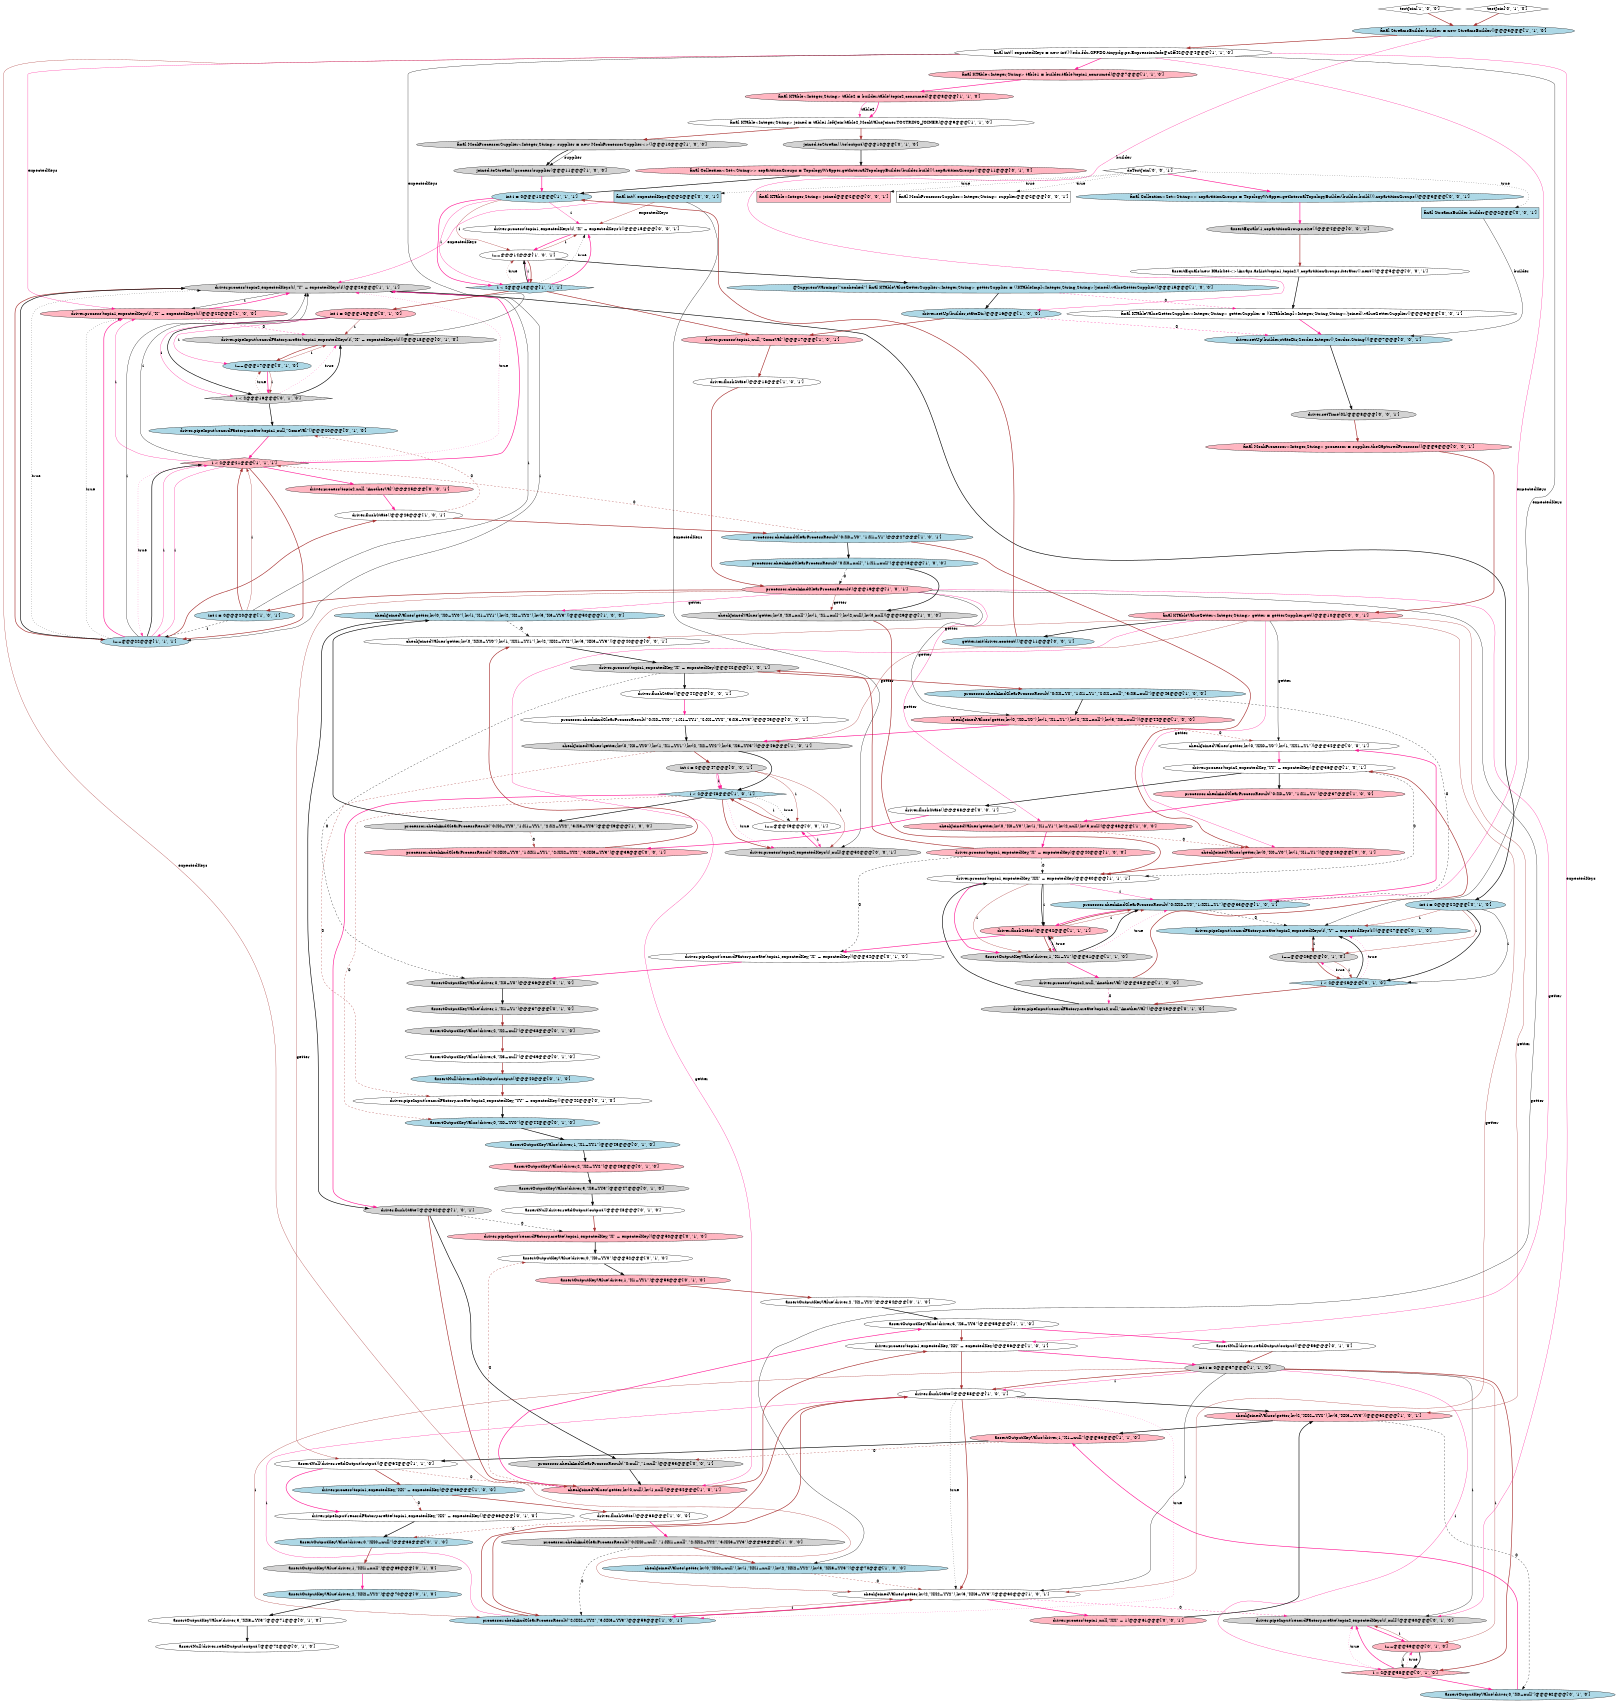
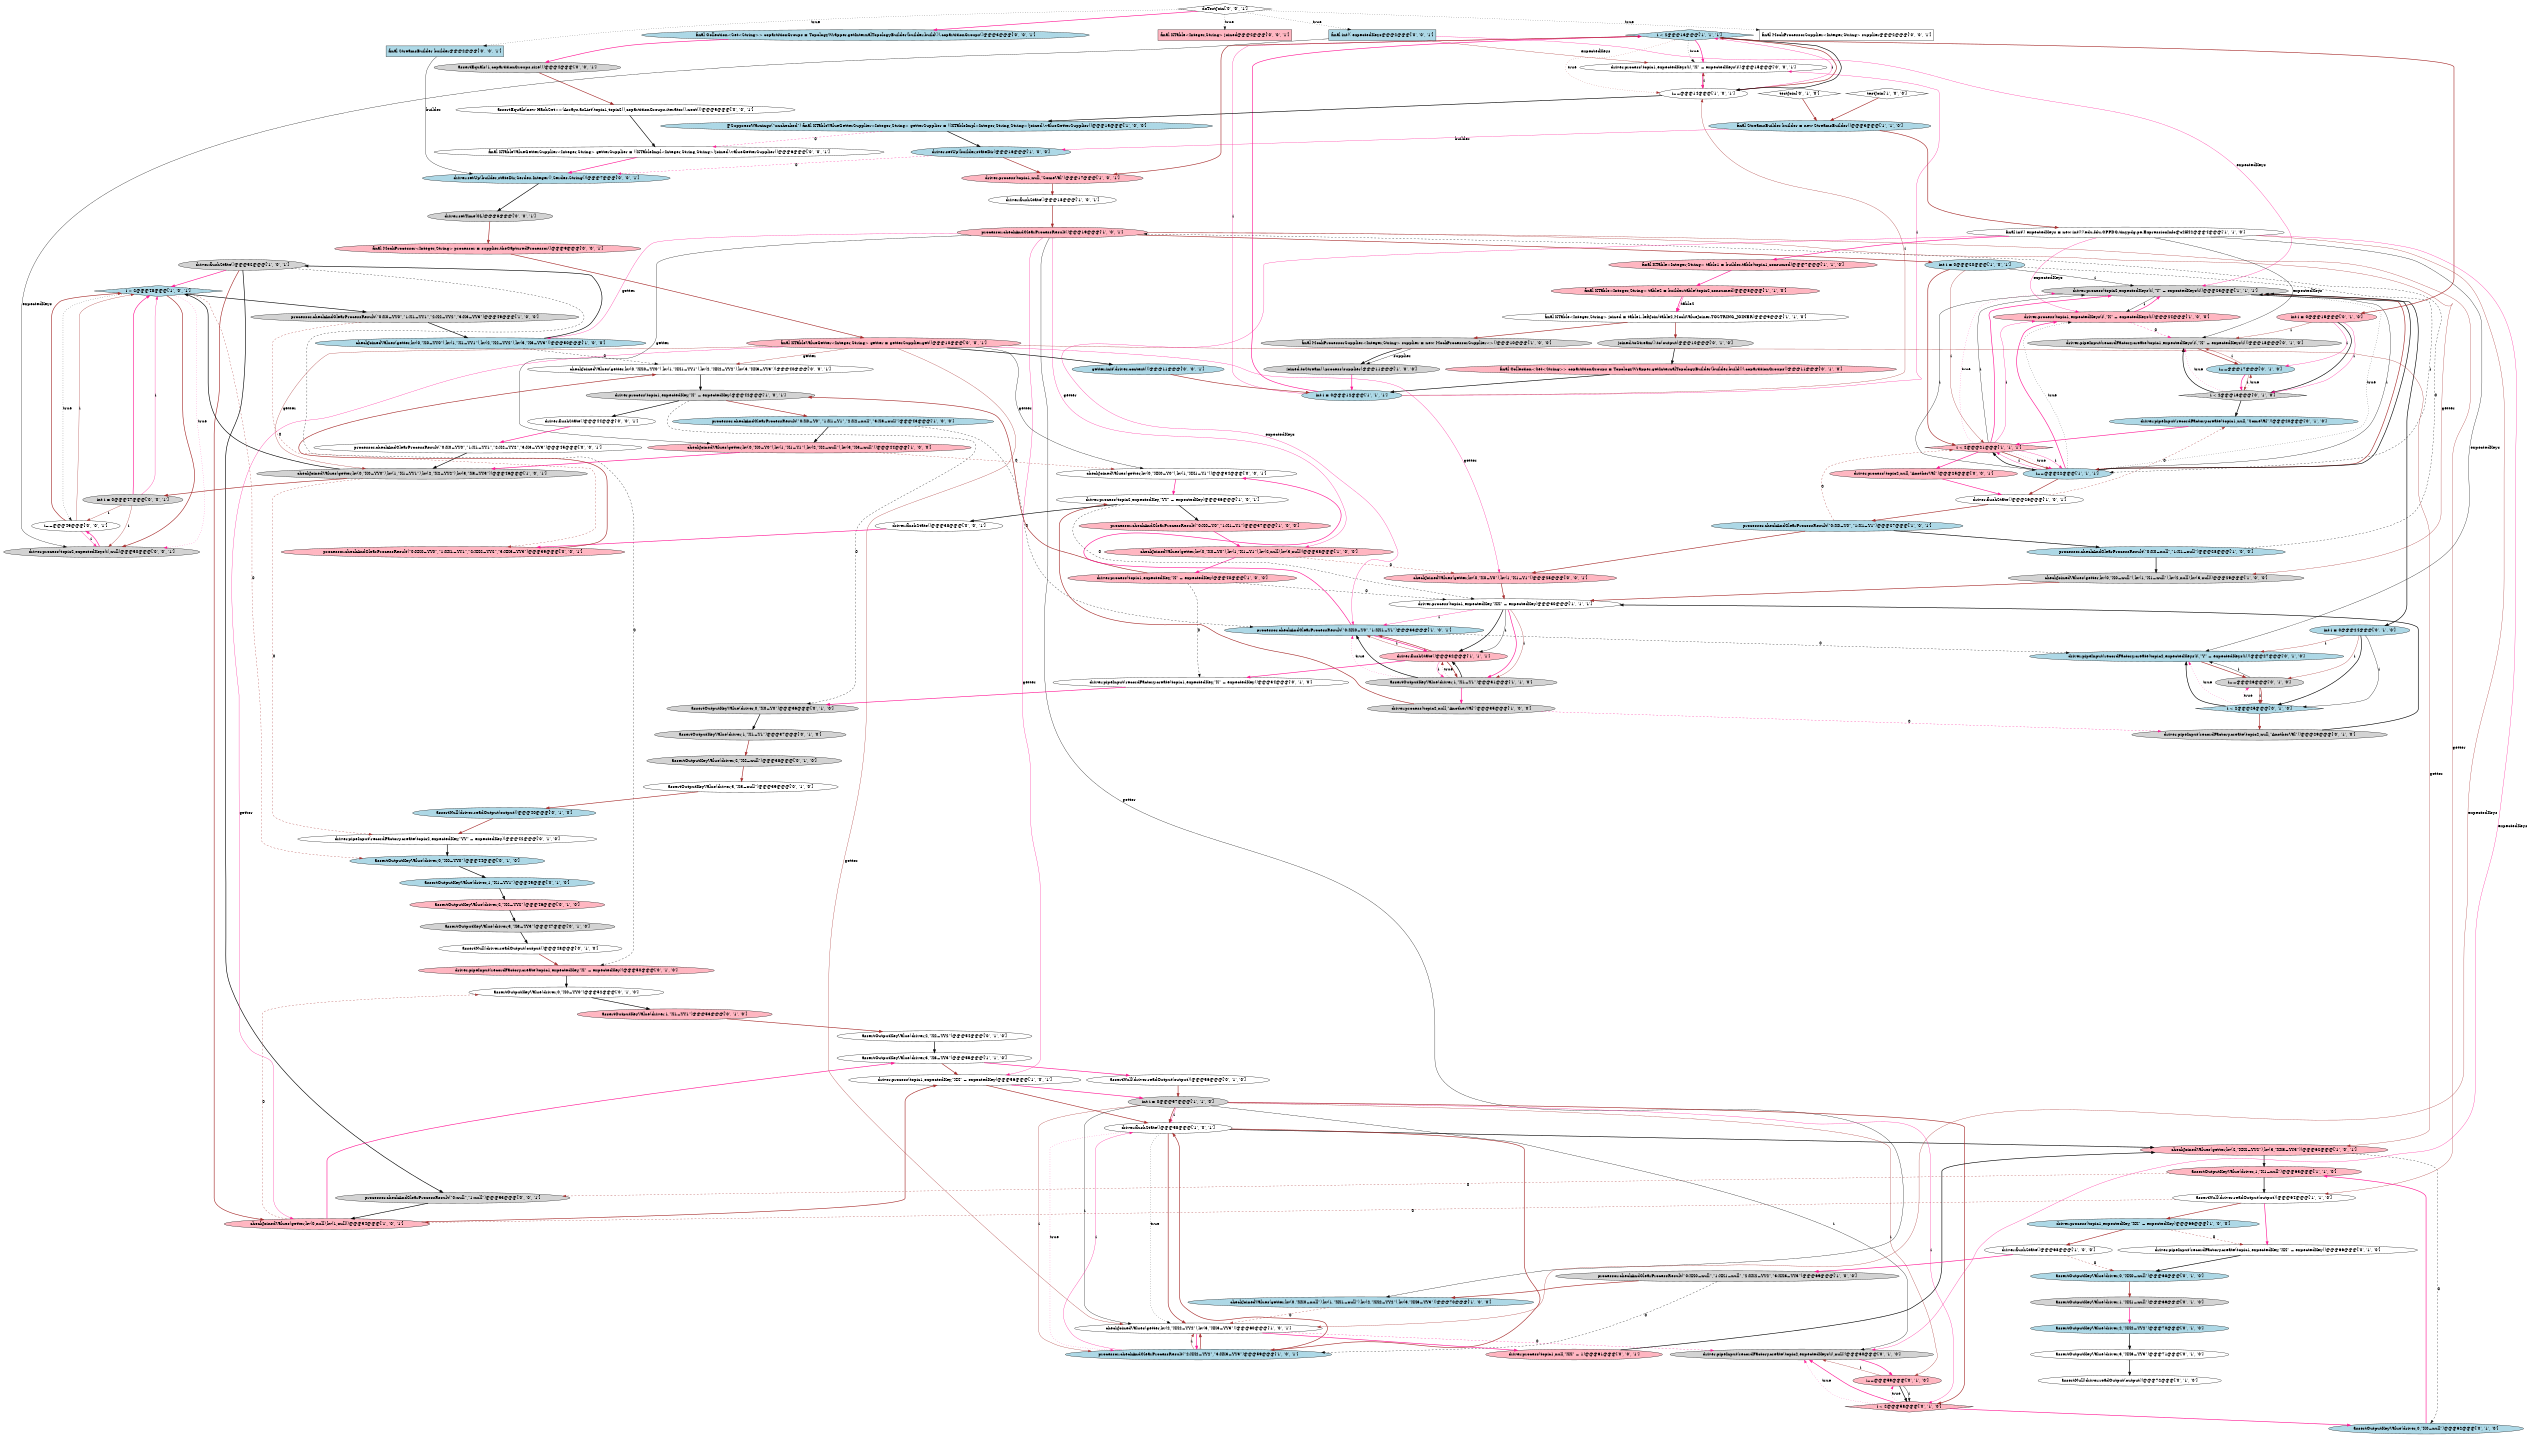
edge "i < 2@@@48@@@['1', '0', '1']" -> "driver.flushState()@@@52@@@['1', '0', '1']": reversed
